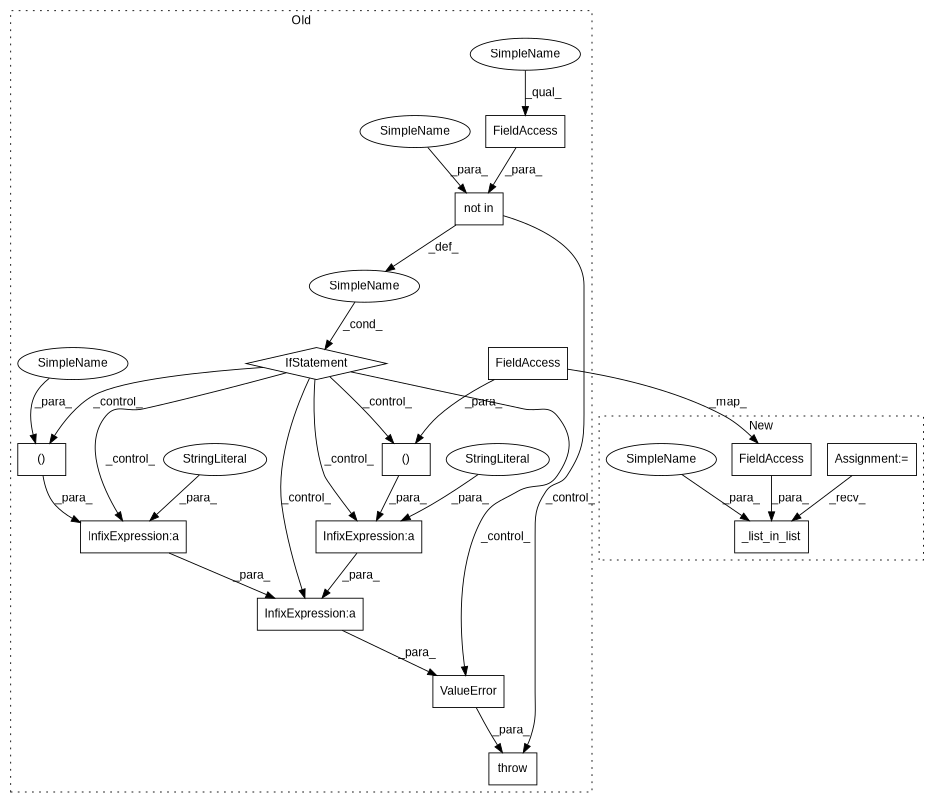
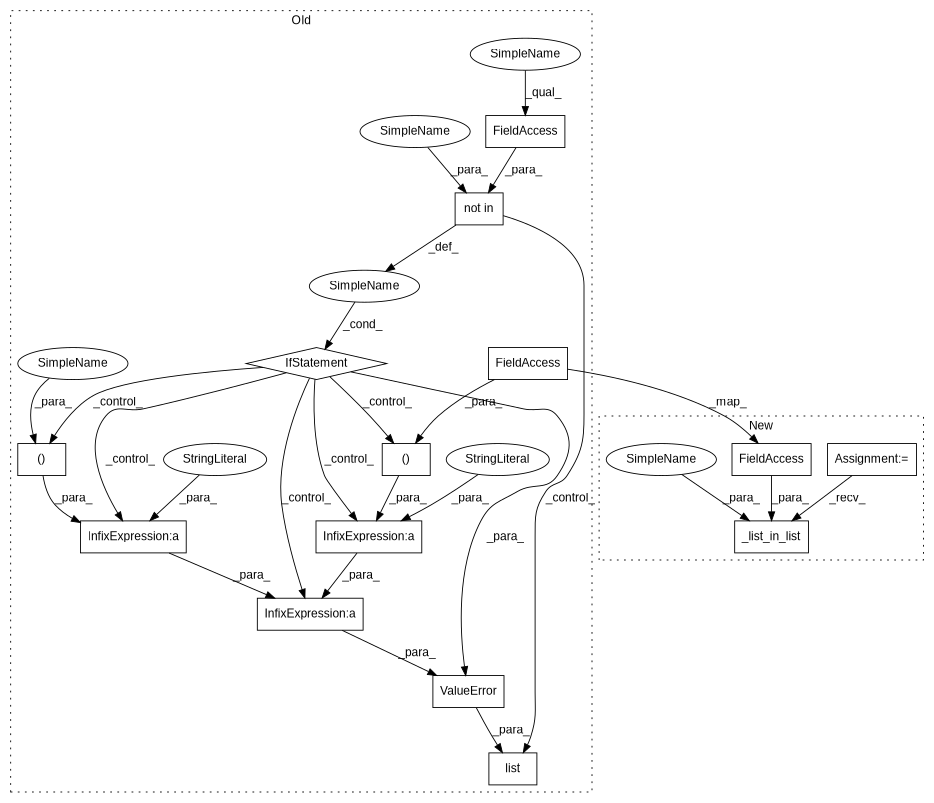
edge "IfStatement" -> "ValueError": label "_control_" -> "_para_"
node "throw": label "throw" -> "list"
